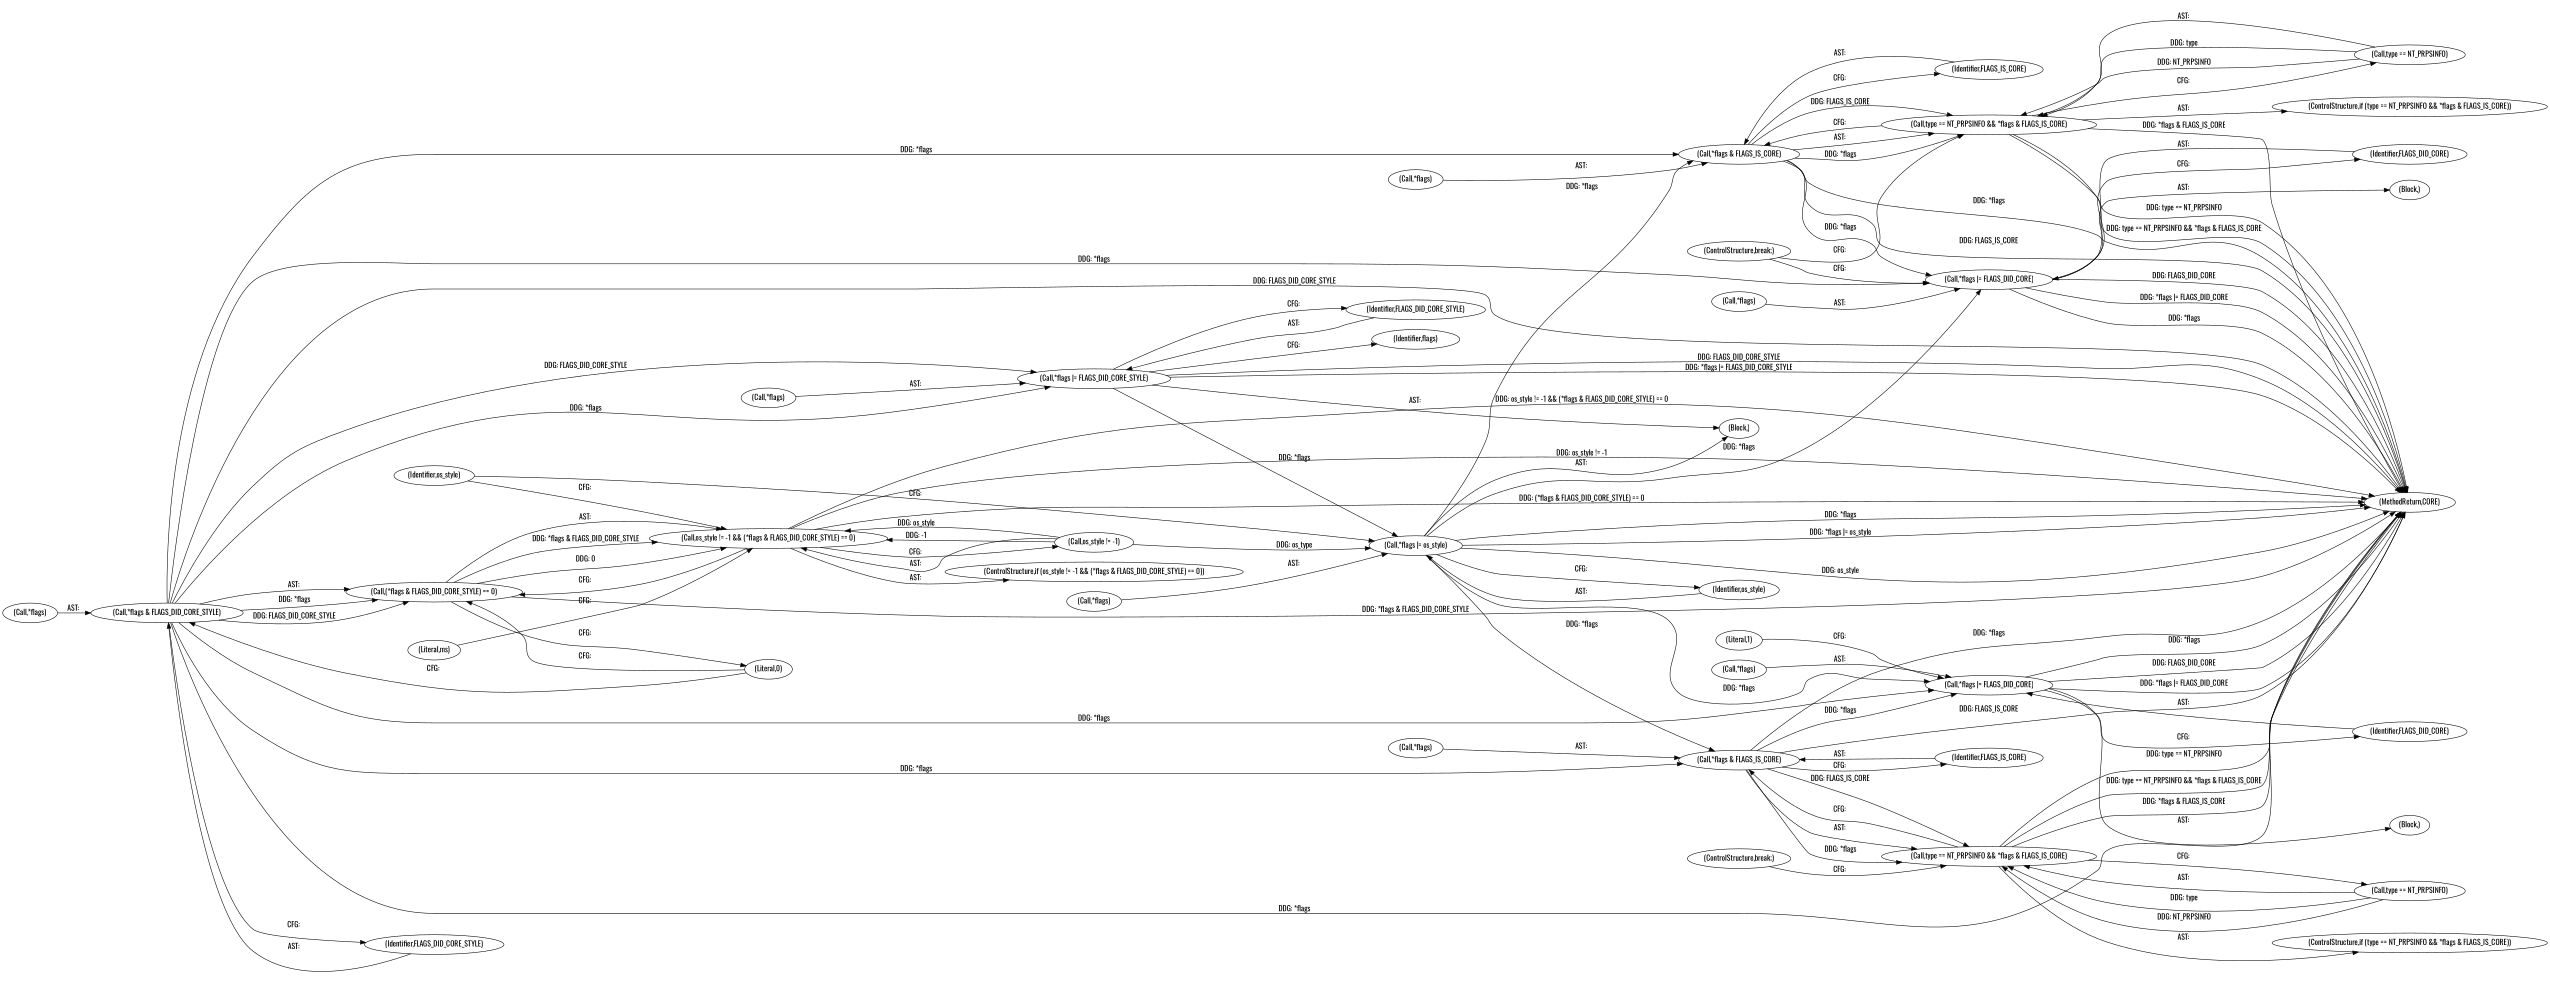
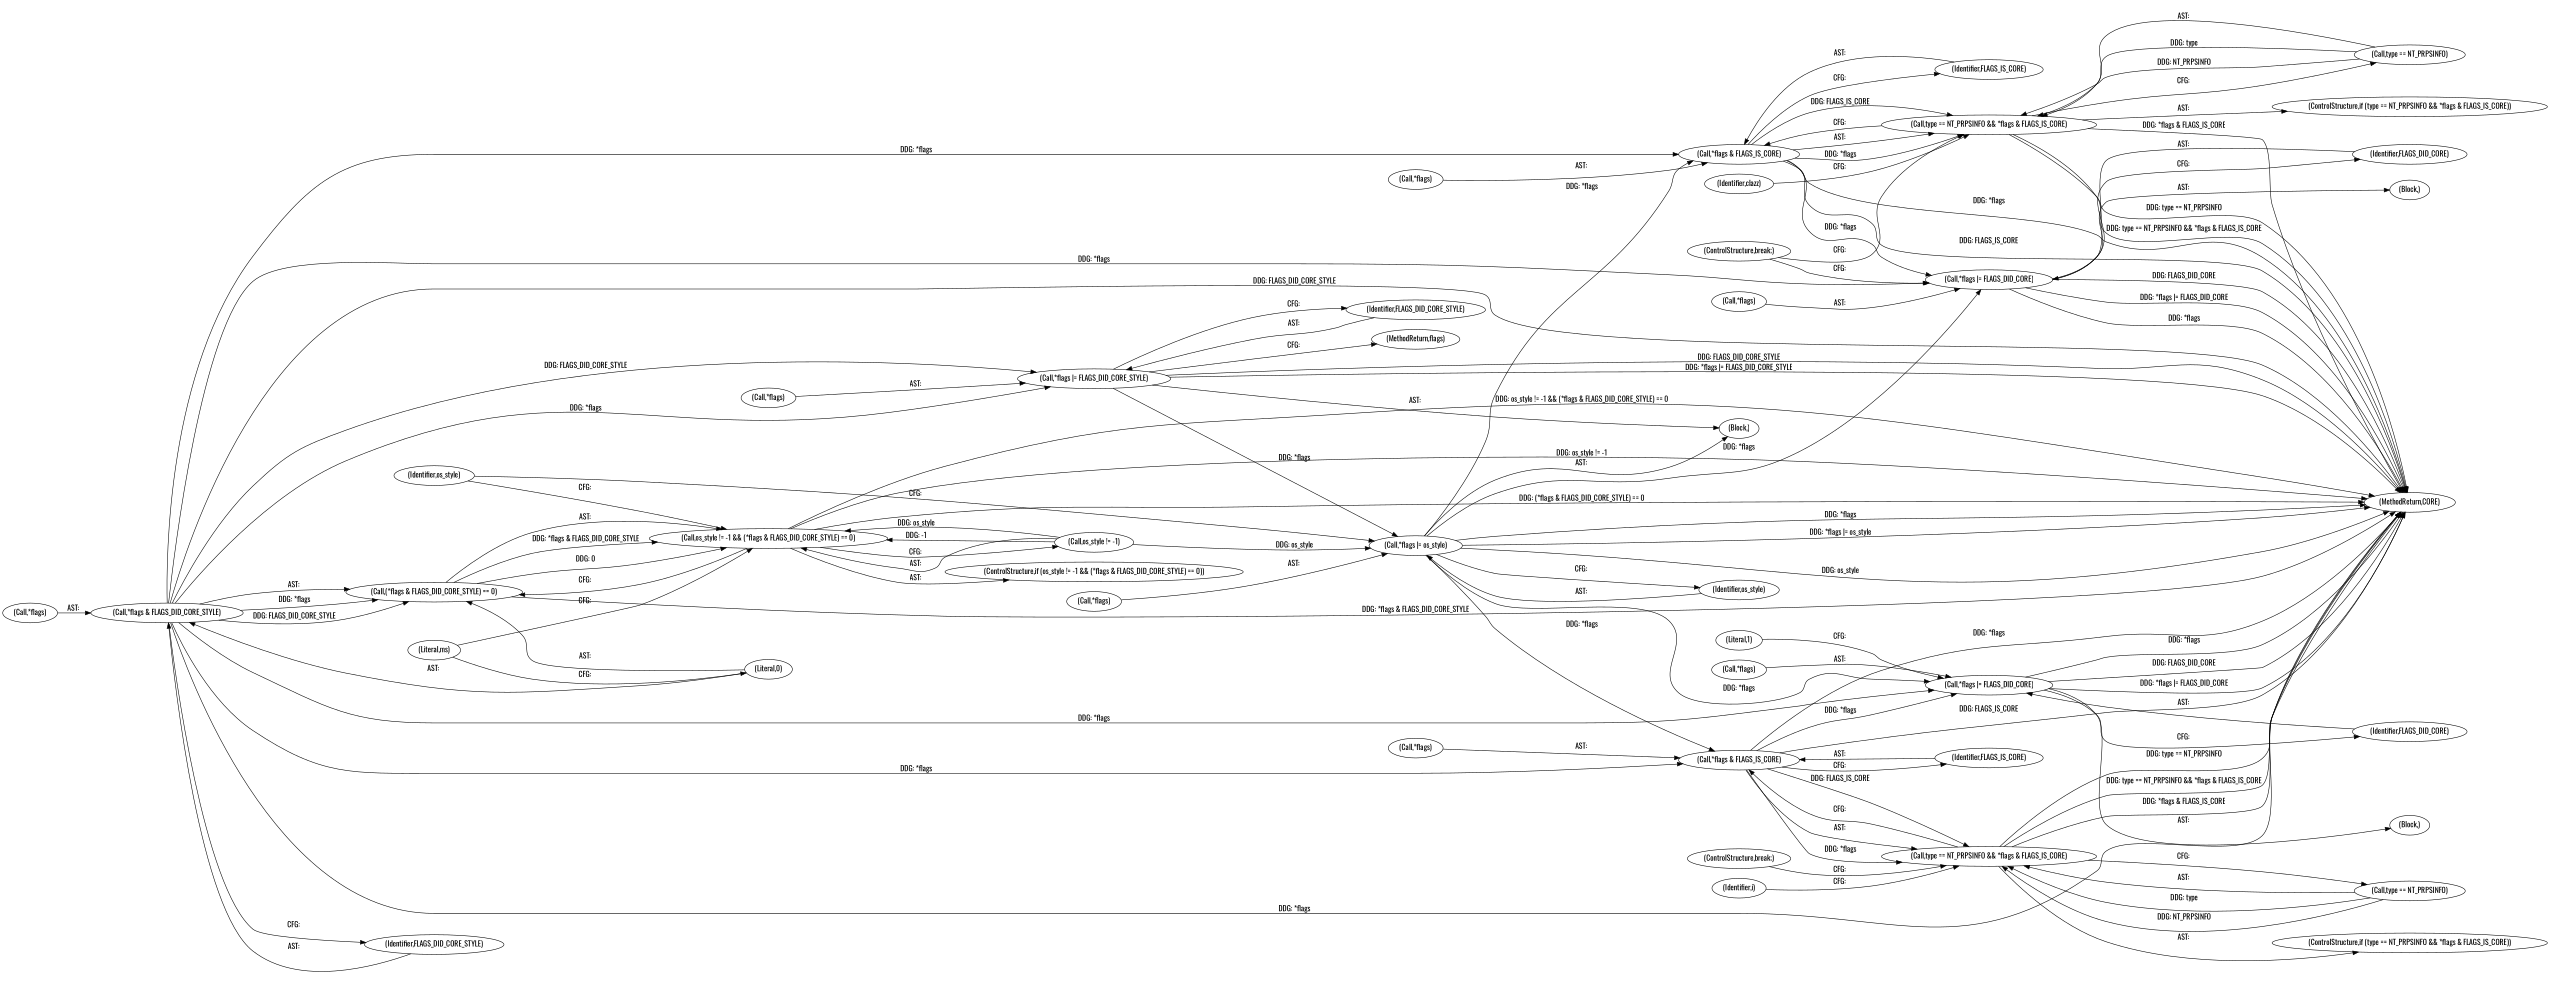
node "(Identifier,clazz)": added
node "(Identifier,flags)": label "(Identifier,flags)" -> "(MethodReturn,flags)"
edge "(Call,os_style != -1)" -> "(Call,*flags |= os_style)": label "DDG: os_type" -> "DDG: os_style"
edge "(Call,(*flags & FLAGS_DID_CORE_STYLE) == 0)" -> "(Literal,0)": now "(Literal,ms)" -> "(Literal,0)"
edge "(Literal,0)" -> "(Call,(*flags & FLAGS_DID_CORE_STYLE) == 0)": label "CFG: " -> "AST: "
edge "(Literal,0)" -> "(Call,*flags & FLAGS_DID_CORE_STYLE)": label "CFG: " -> "AST: "
node "(Identifier,i)": added
